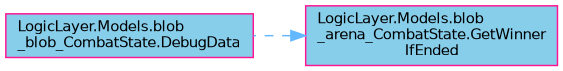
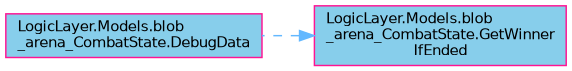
node "LogicLayer.Models.blob _blob_CombatState.DebugData": label "LogicLayer.Models.blob _blob_CombatState.DebugData" -> "LogicLayer.Models.blob _arena_CombatState.DebugData"
